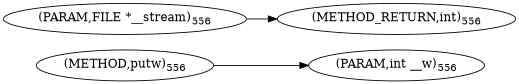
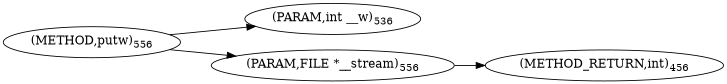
node "(METHOD_RETURN,int)": text "556" -> "456"
edge "(METHOD,putw)" -> "(PARAM,FILE *__stream)": added
node "(PARAM,int __w)": text "556" -> "536"
